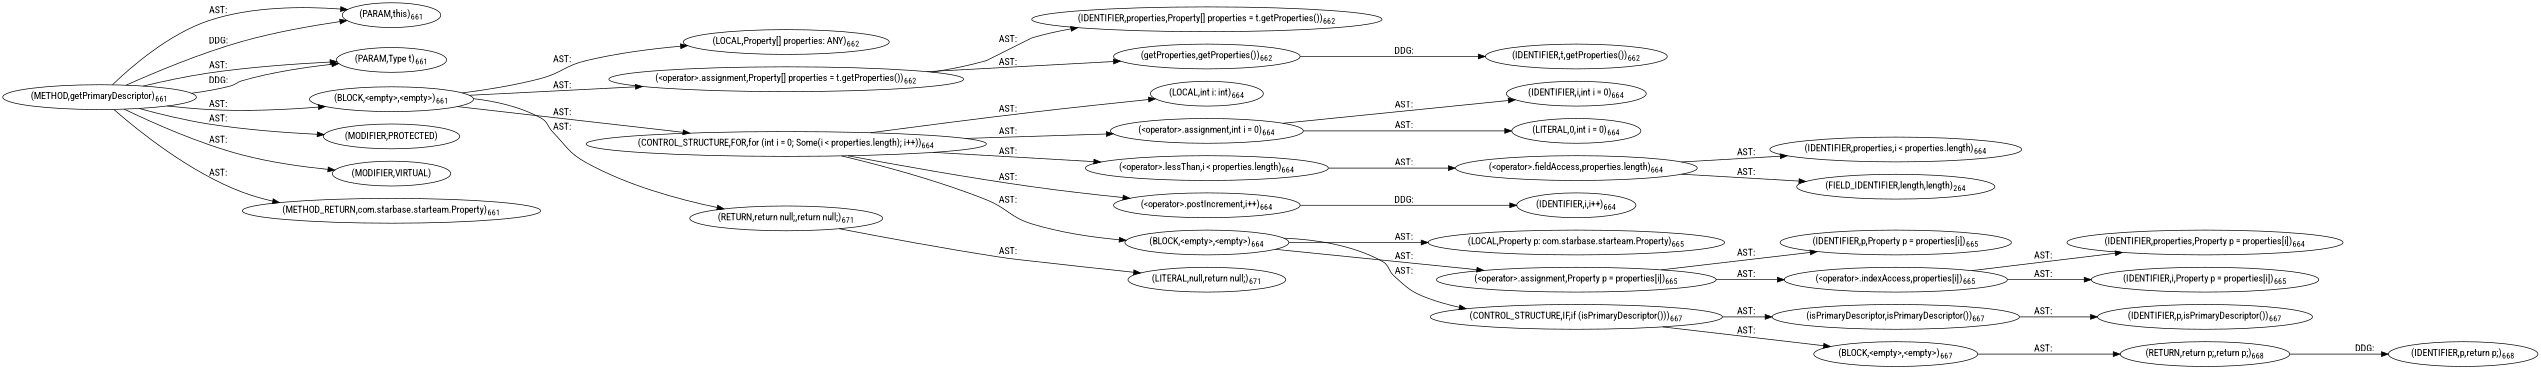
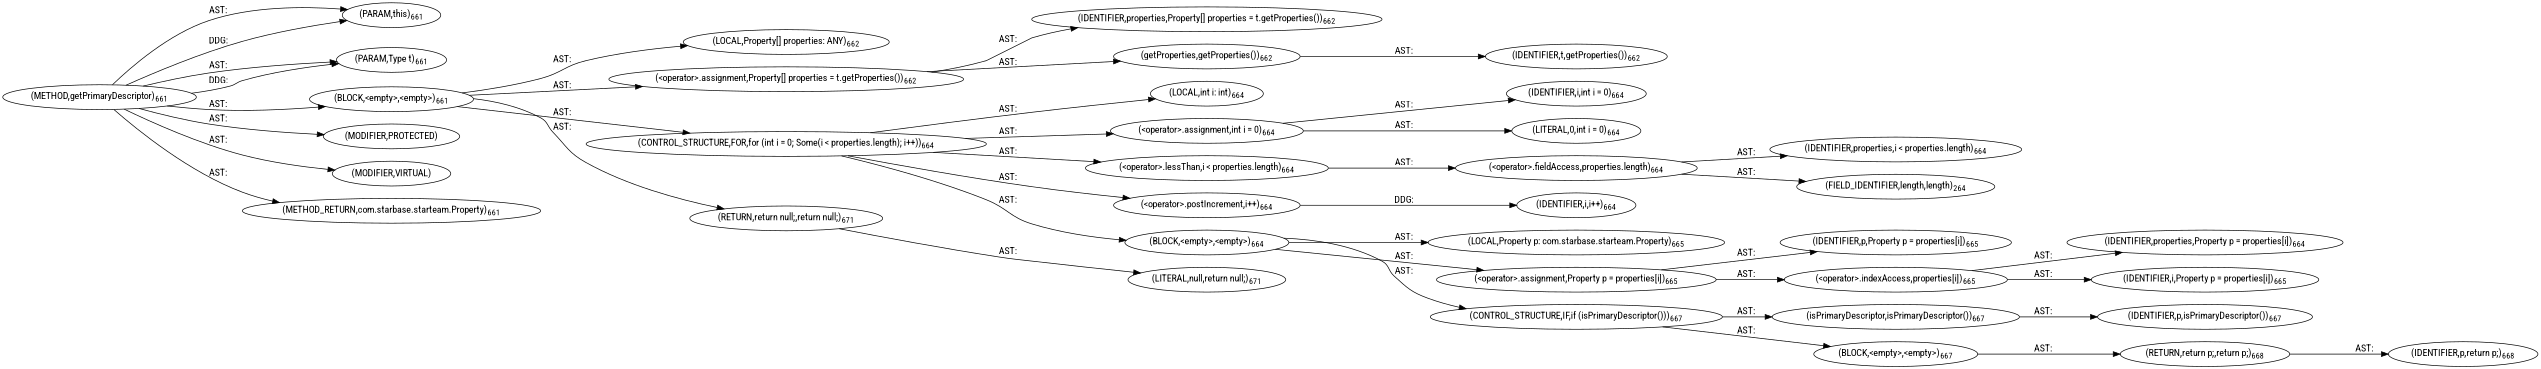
edge "(getProperties,getProperties())" -> "(IDENTIFIER,t,getProperties())": label "DDG: " -> "AST: "
edge "(RETURN,return p;,return p;)" -> "(IDENTIFIER,p,return p;)": label "DDG: " -> "AST: "
